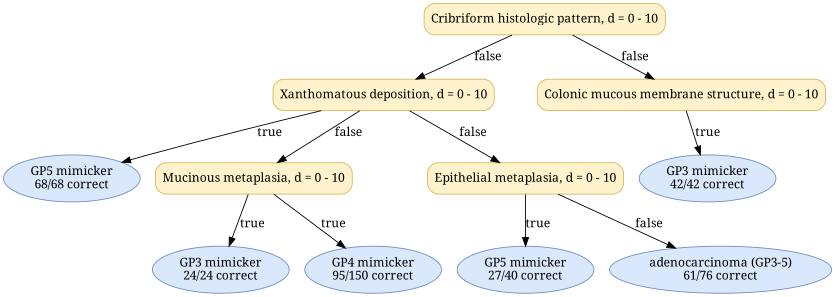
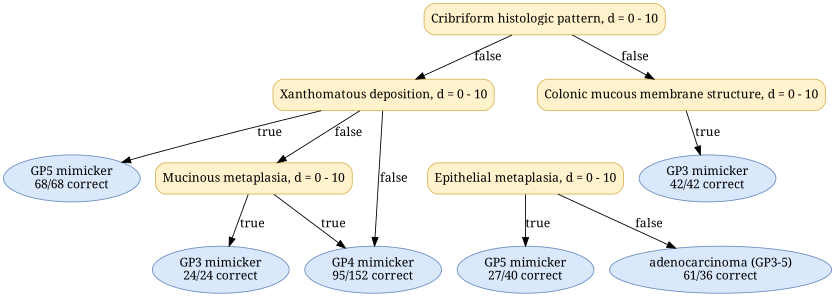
edge "Xanthomatous deposition, d = 0 - 10" -> "Epithelial metaplasia, d = 0 - 10": now "Xanthomatous deposition, d = 0 - 10" -> "GP4 mimicker"
node "GP4 mimicker": text "95/150 correct" -> "95/152 correct"
node "adenocarcinoma (GP3-5)": text "61/76 correct" -> "61/36 correct"
